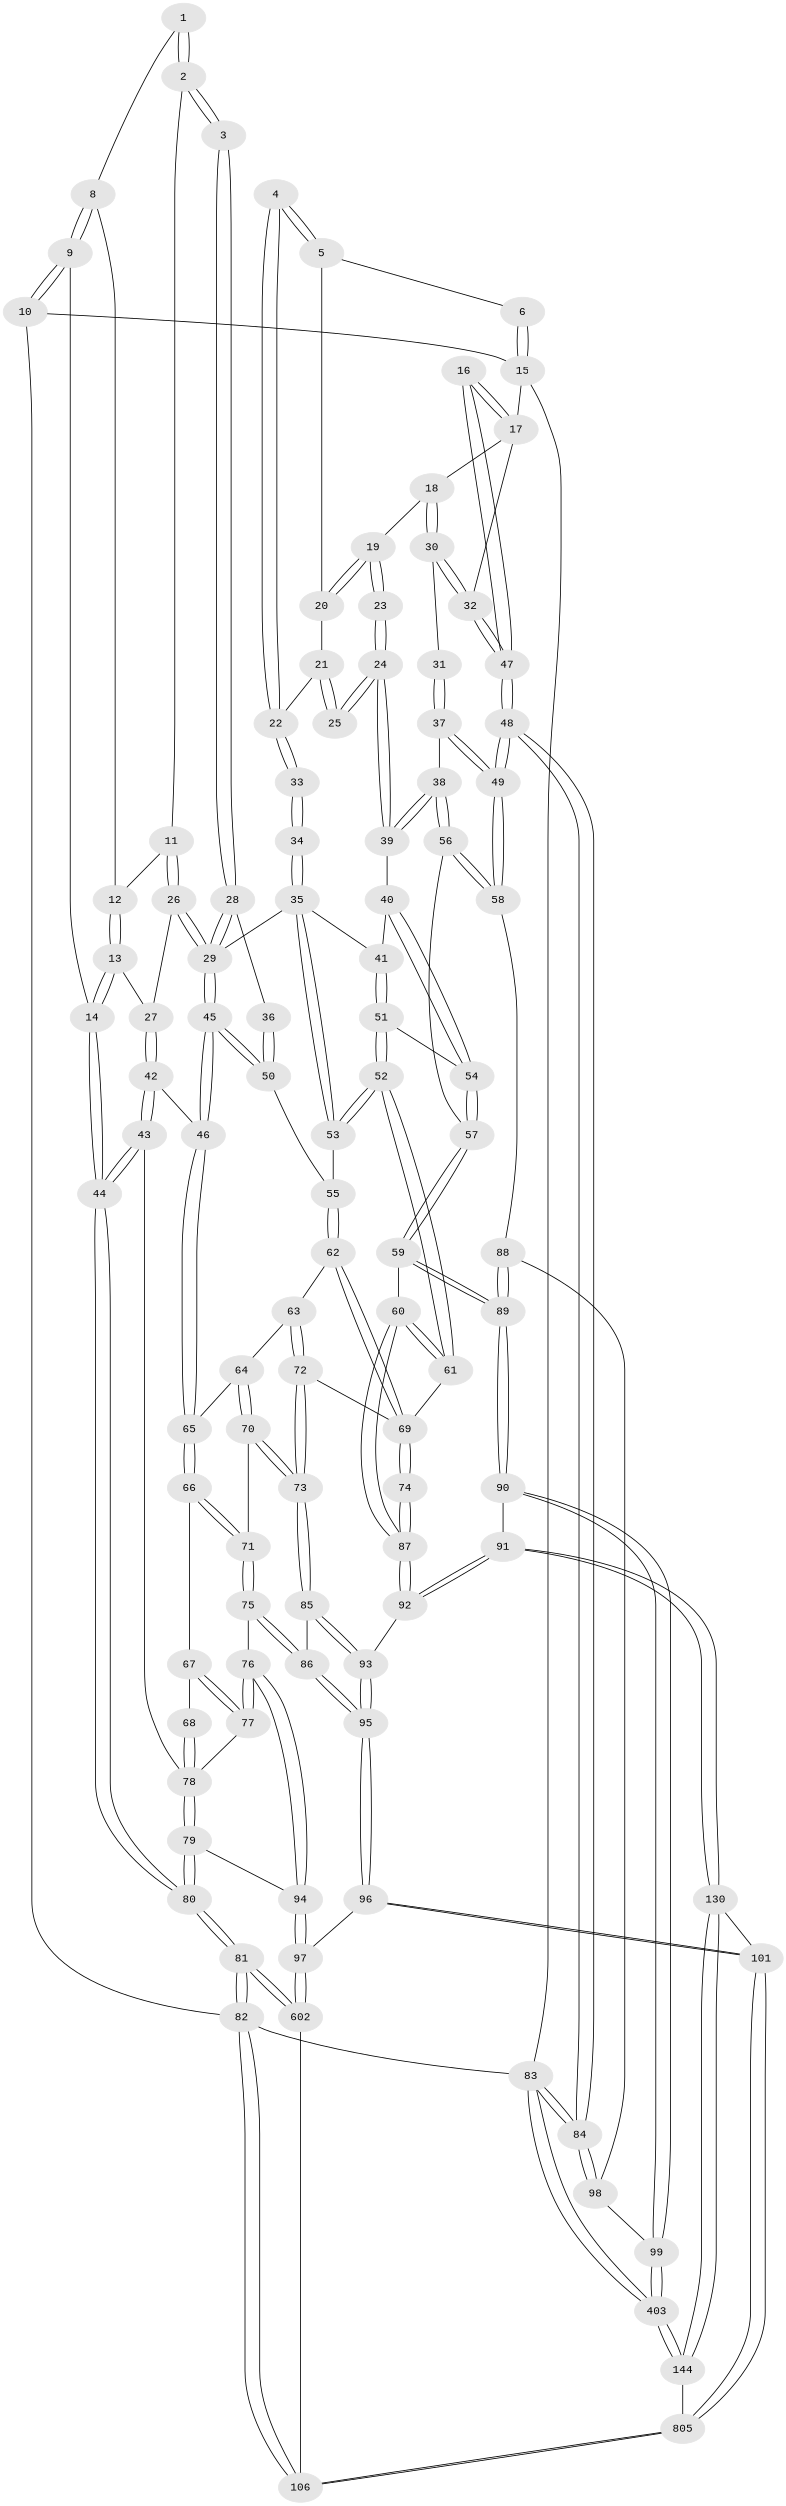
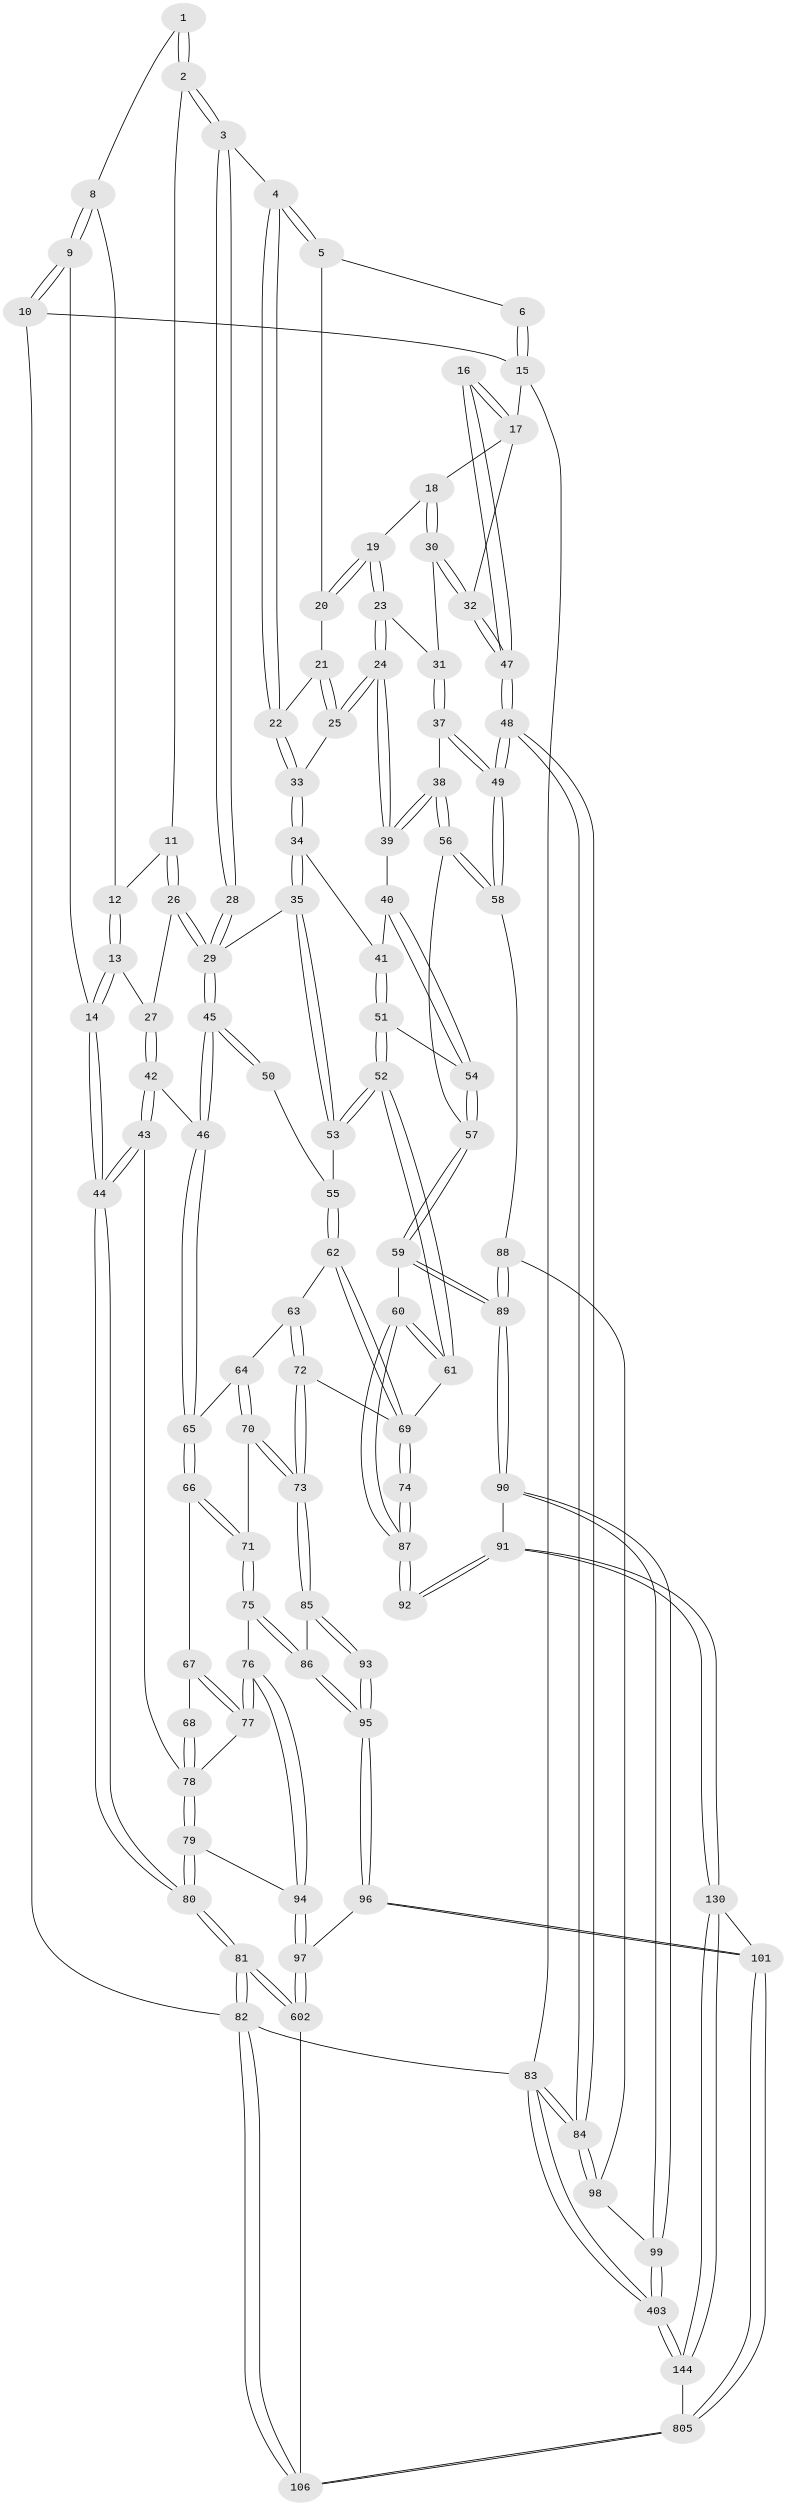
edge "3" -- "4": added
edge "23" -- "31": added
edge "25" -- "33": added
edge "35" -- "41": now "34" -- "41"
node "36": removed
edge "92" -- "93": removed
